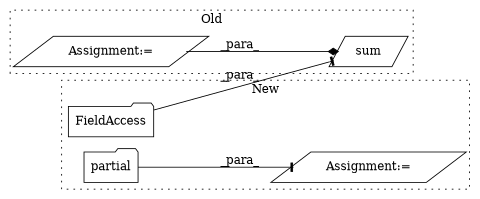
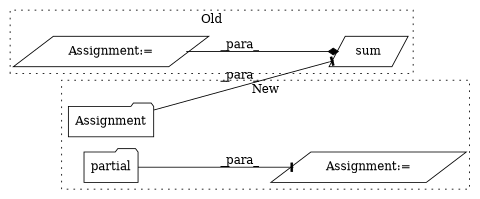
node "FieldAccess": label "FieldAccess" -> "Assignment"
